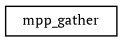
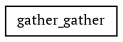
node "mpp_gather": label "mpp_gather" -> "gather_gather"
